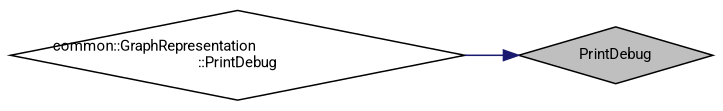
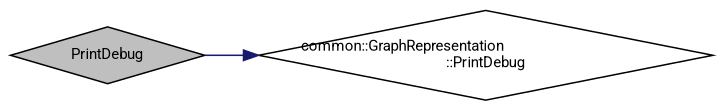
edge "common::GraphRepresentation ::PrintDebug" -> "PrintDebug": reversed
